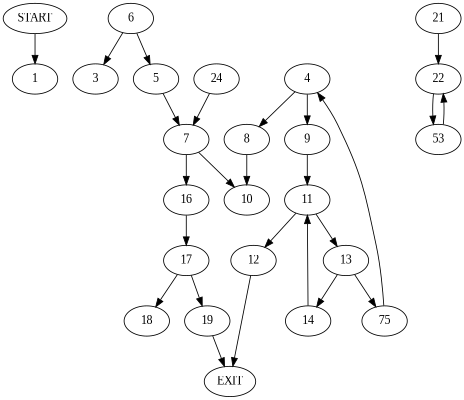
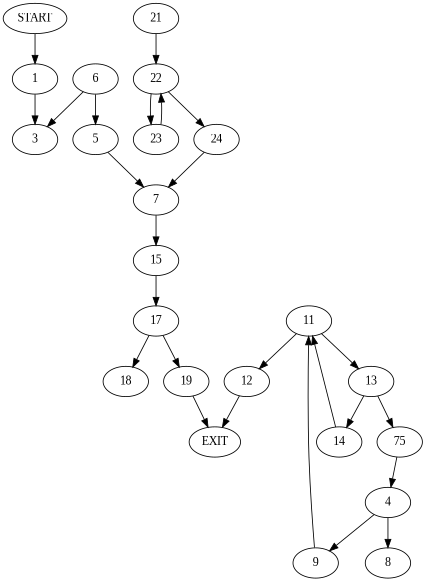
edge "1" -> "3": added
edge "22" -> "24": added
node "53": label "53" -> "23"
node "16": label "16" -> "15"
node "10": removed
